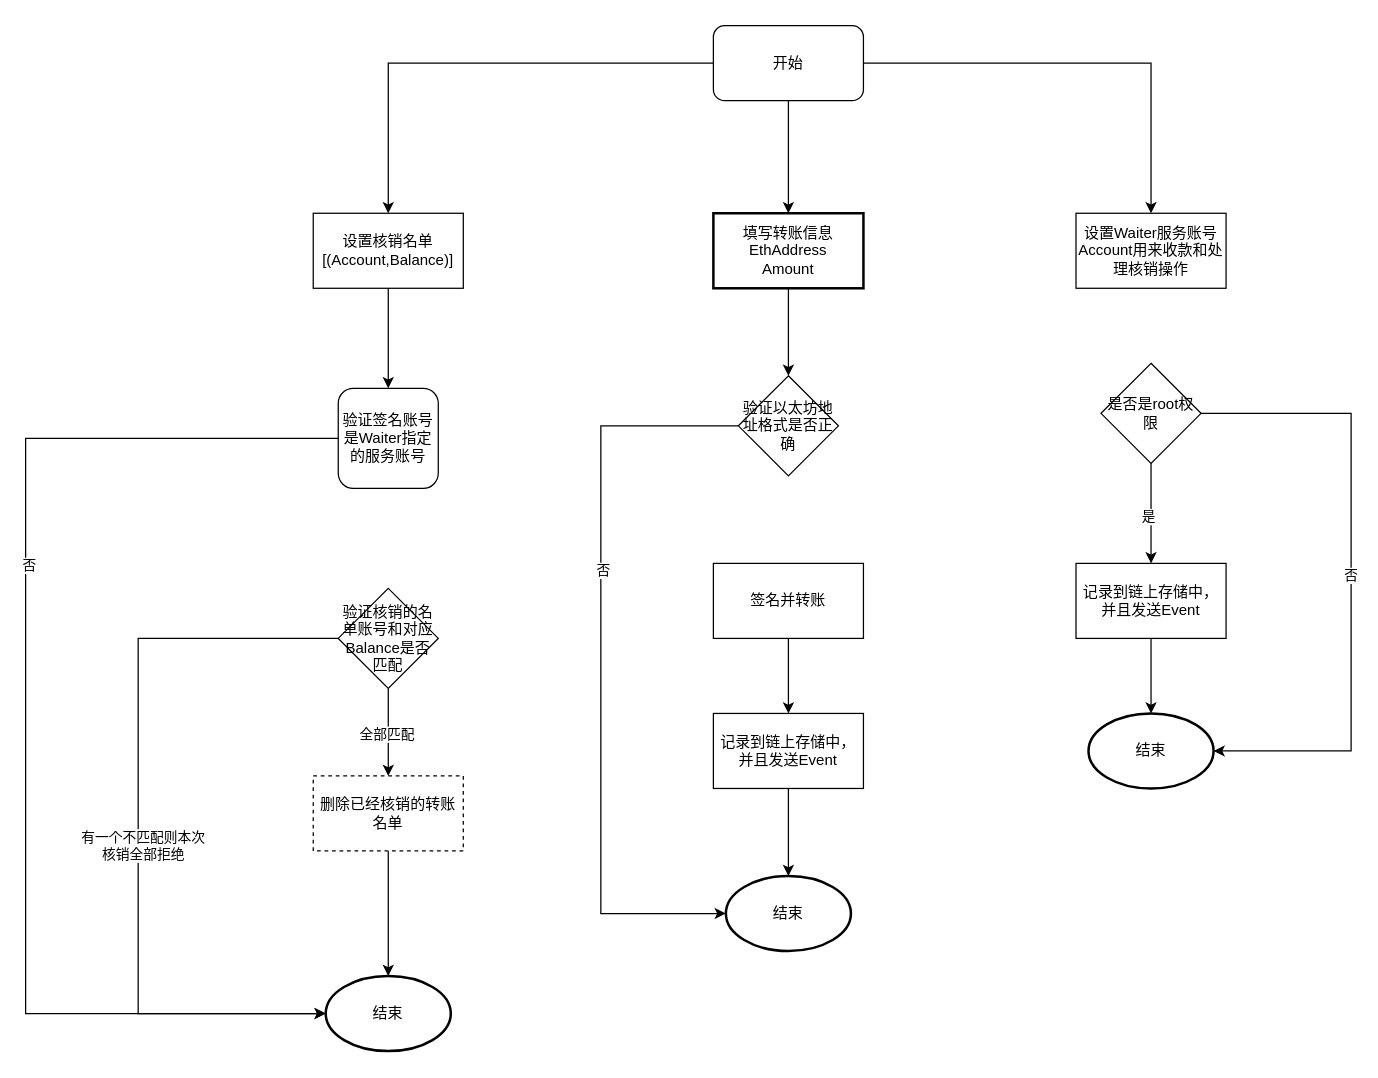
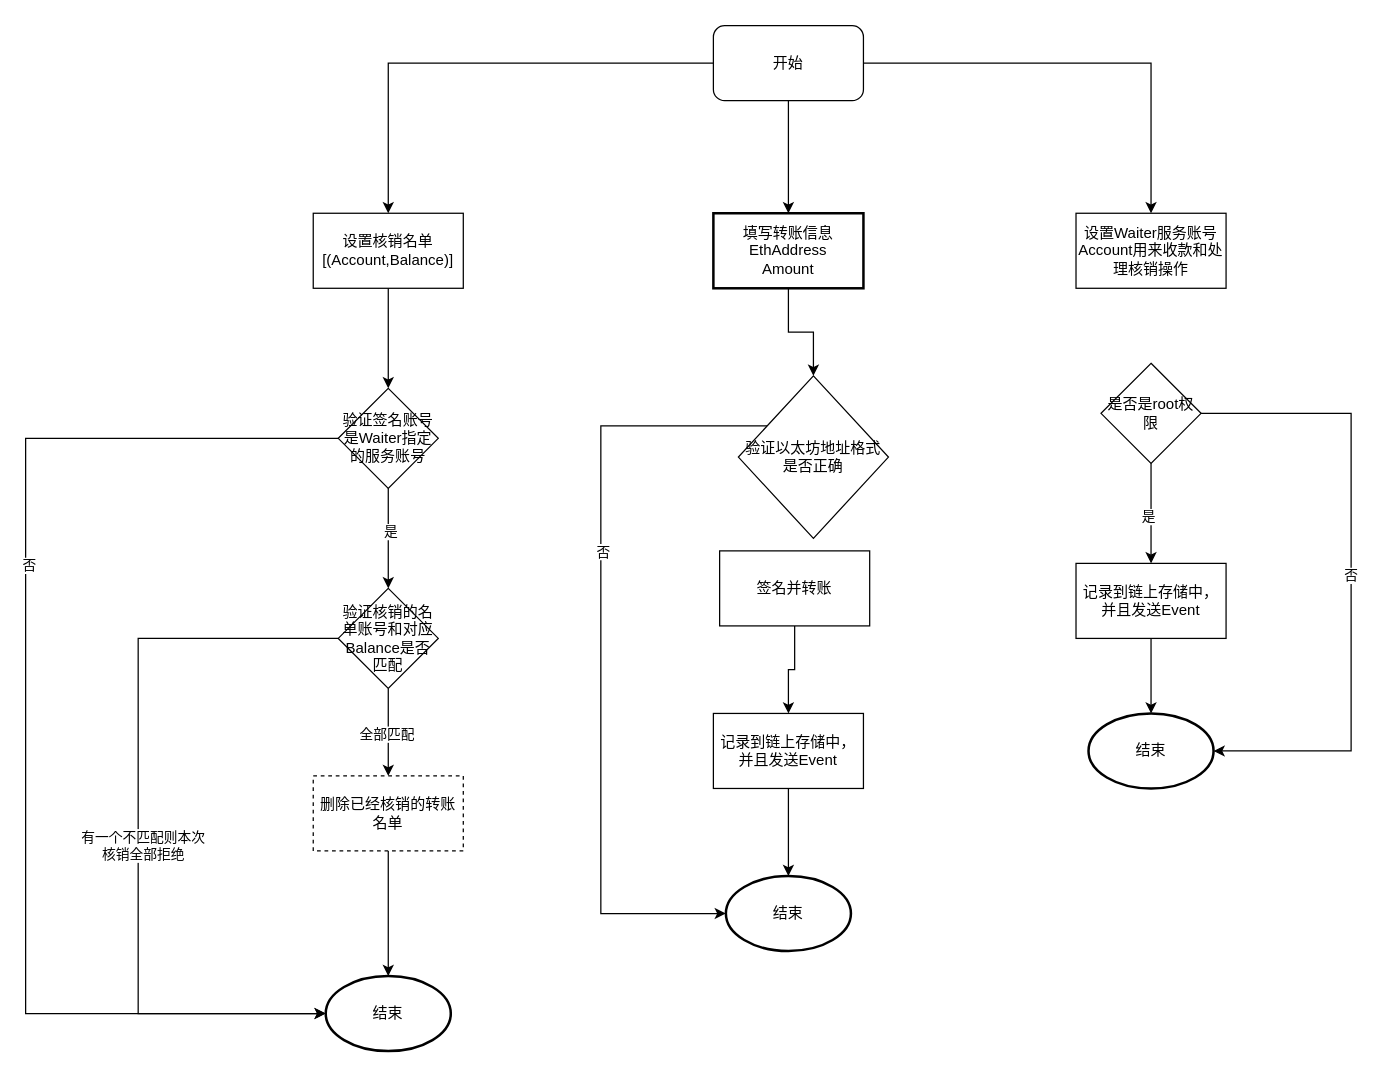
node "验证以太坊地址格式是否正确": size 100x100 -> 150x163
node "验证签名账号是Waiter指定的服务账号": shape rounded rectangle -> diamond
edge "验证签名账号是Waiter指定的服务账号" -> "验证核销的名单账号和对应Balance是否匹配": added, label "是"
node "签名并转账": moved (788, 601) -> (794, 588)
